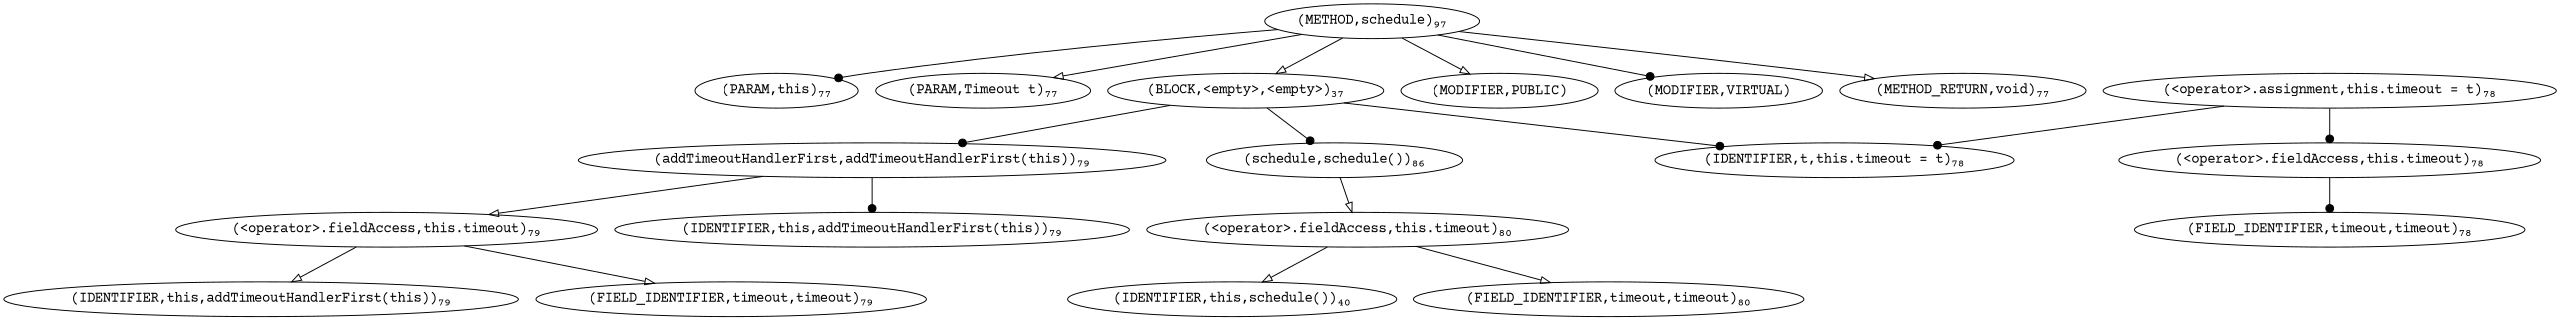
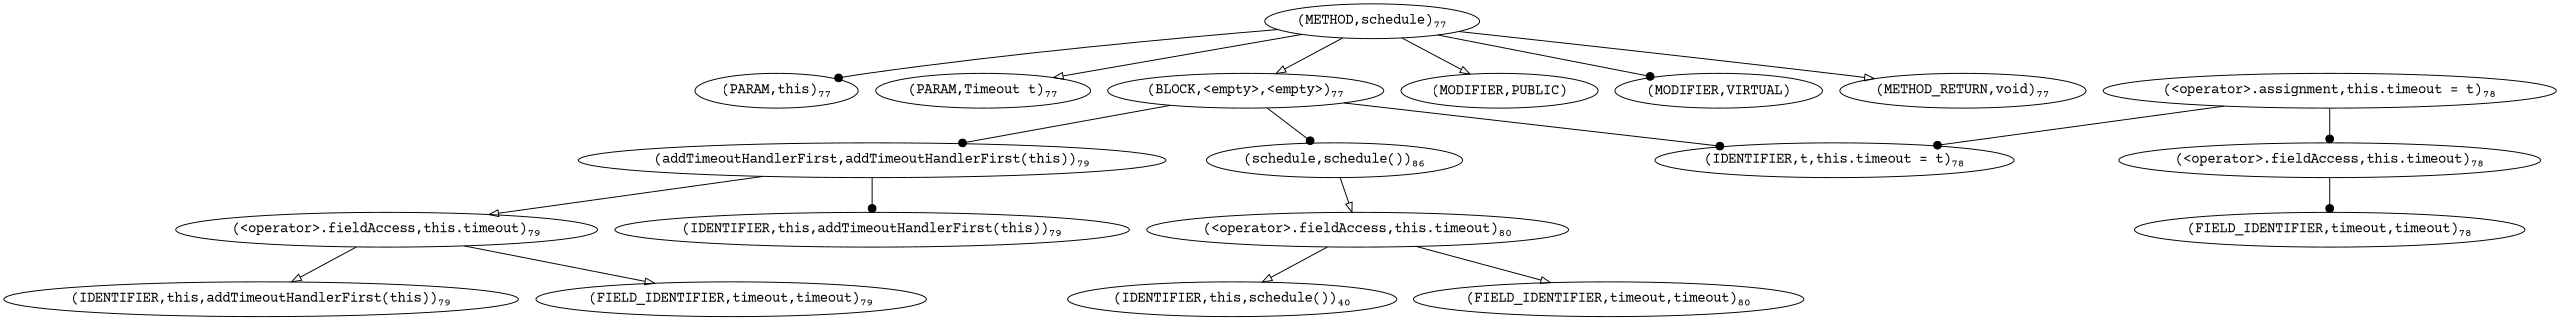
node "(METHOD,schedule)": text "97" -> "77"
node "(BLOCK,<empty>,<empty>)": text "37" -> "77"
